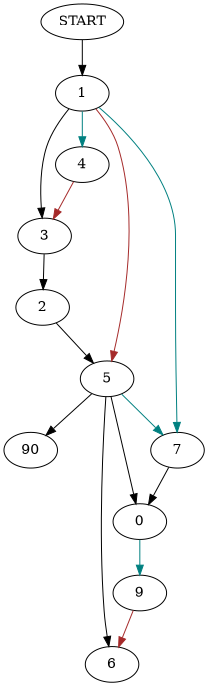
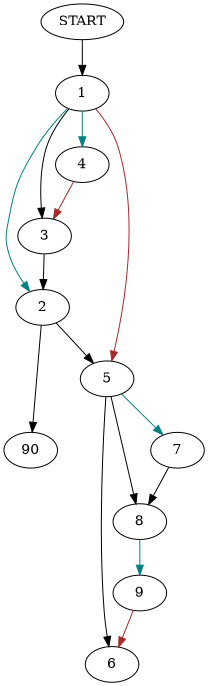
edge "1" -> "7": now "1" -> "2"
edge "5" -> "90": now "2" -> "90"
node "0": label "0" -> "8"
